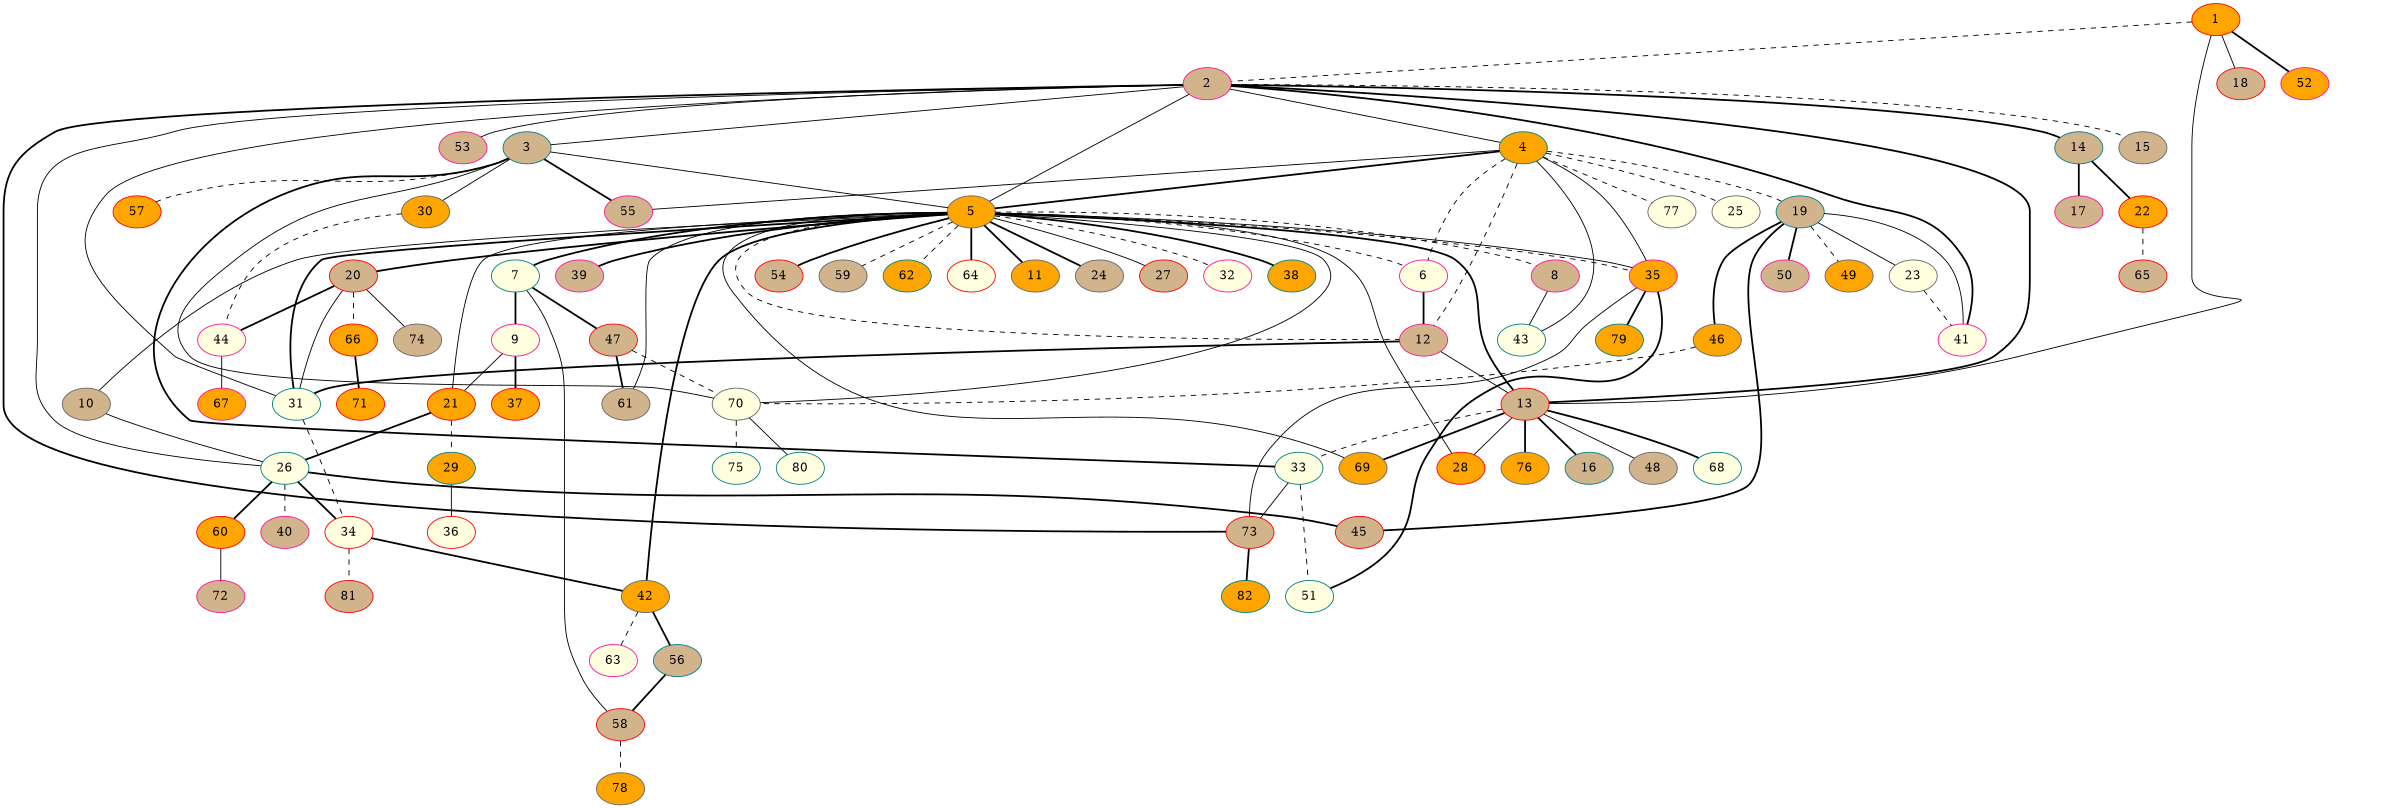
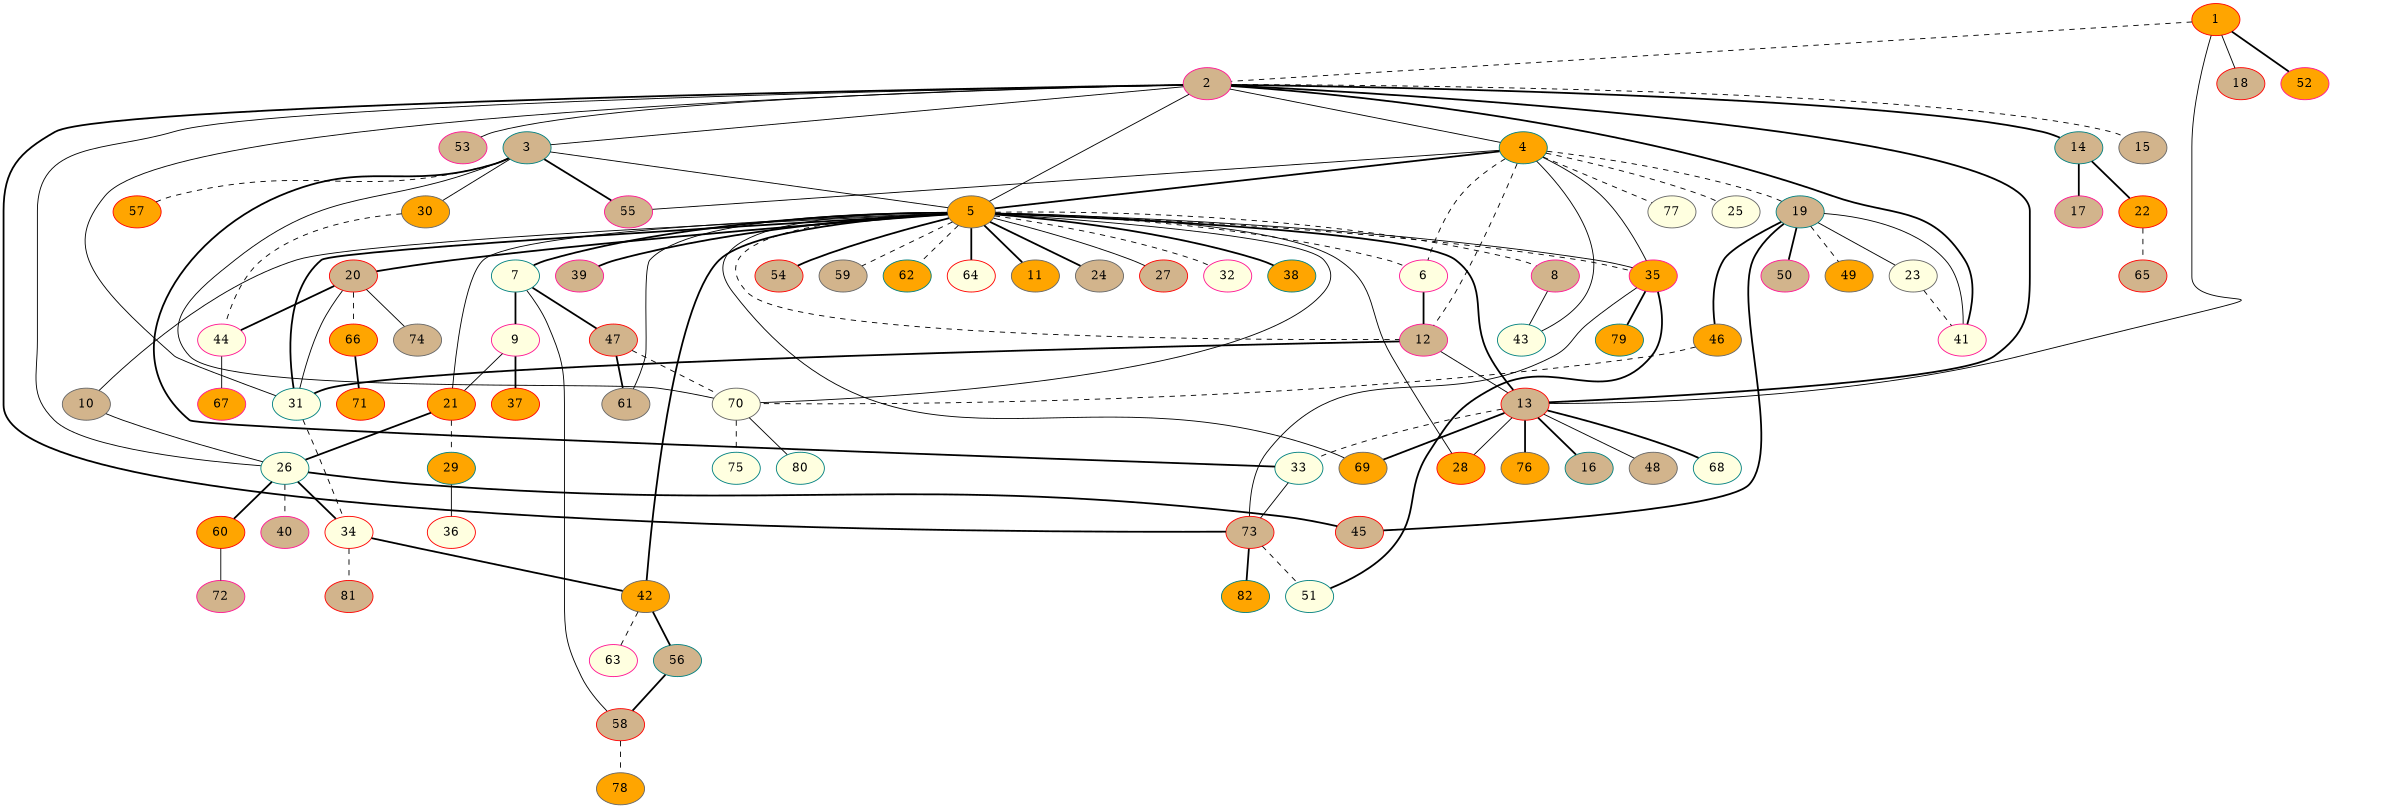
edge "33" -- "51": now "73" -- "51"
